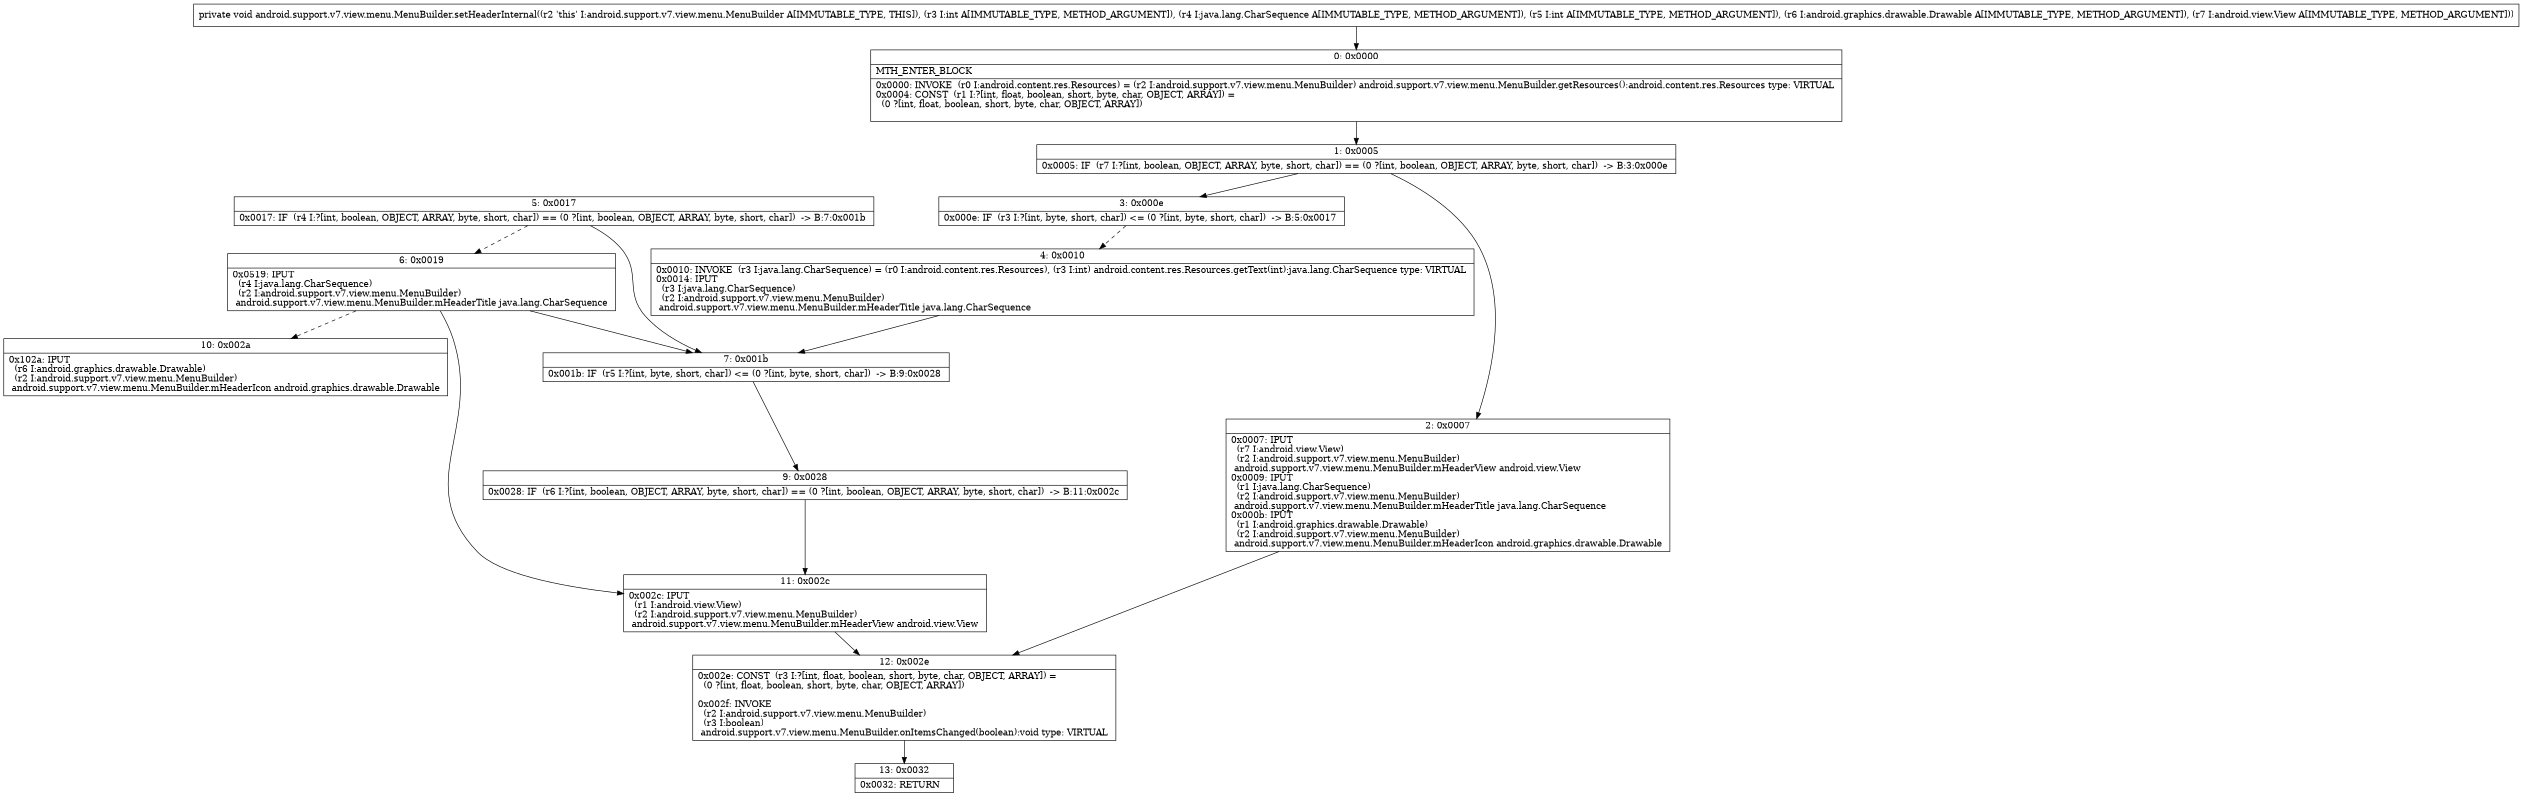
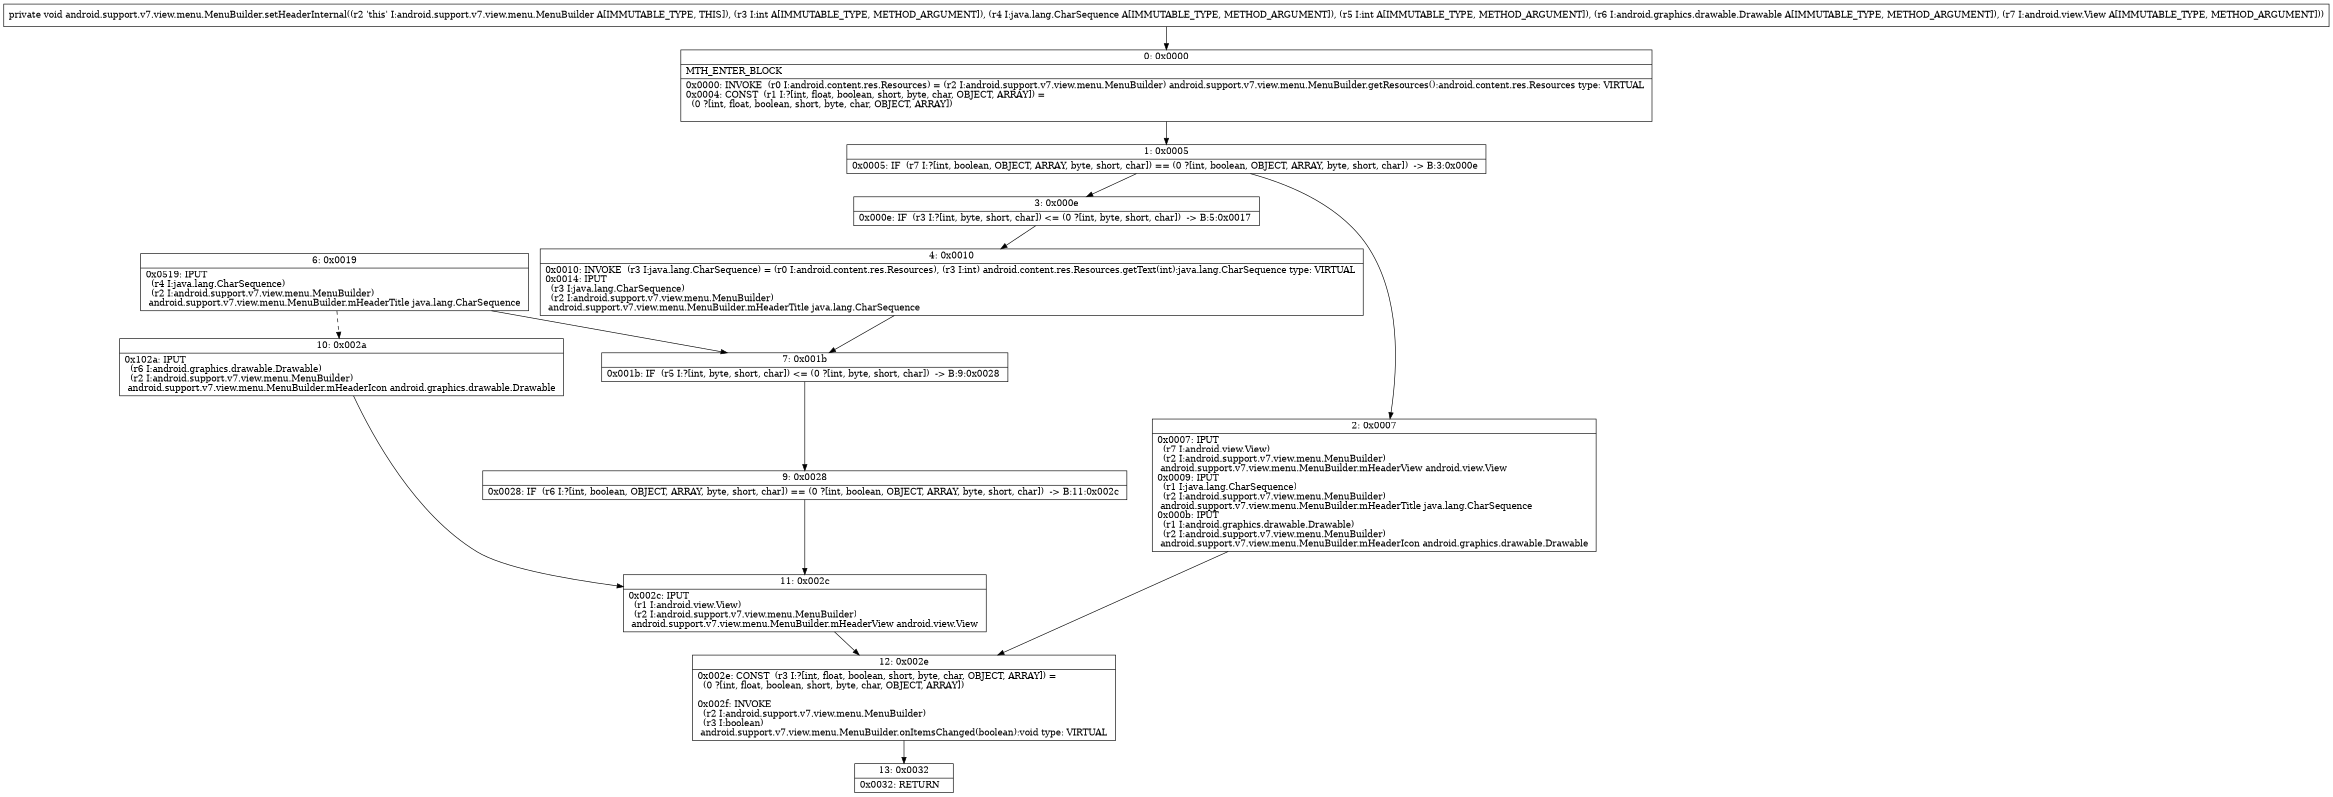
node "5: 0x0017": removed
edge "3: 0x000e" -> "4: 0x0010": style dashed -> solid
edge "6: 0x0019" -> "11: 0x002c": now "10: 0x002a" -> "11: 0x002c"
